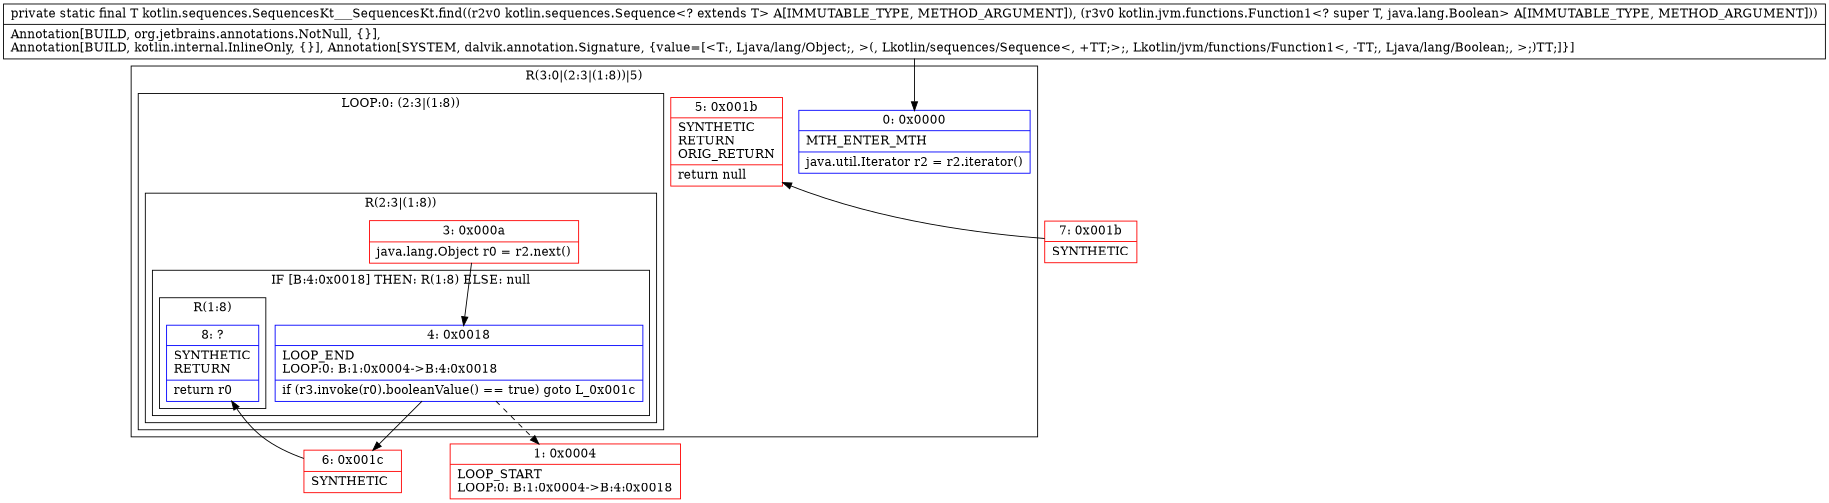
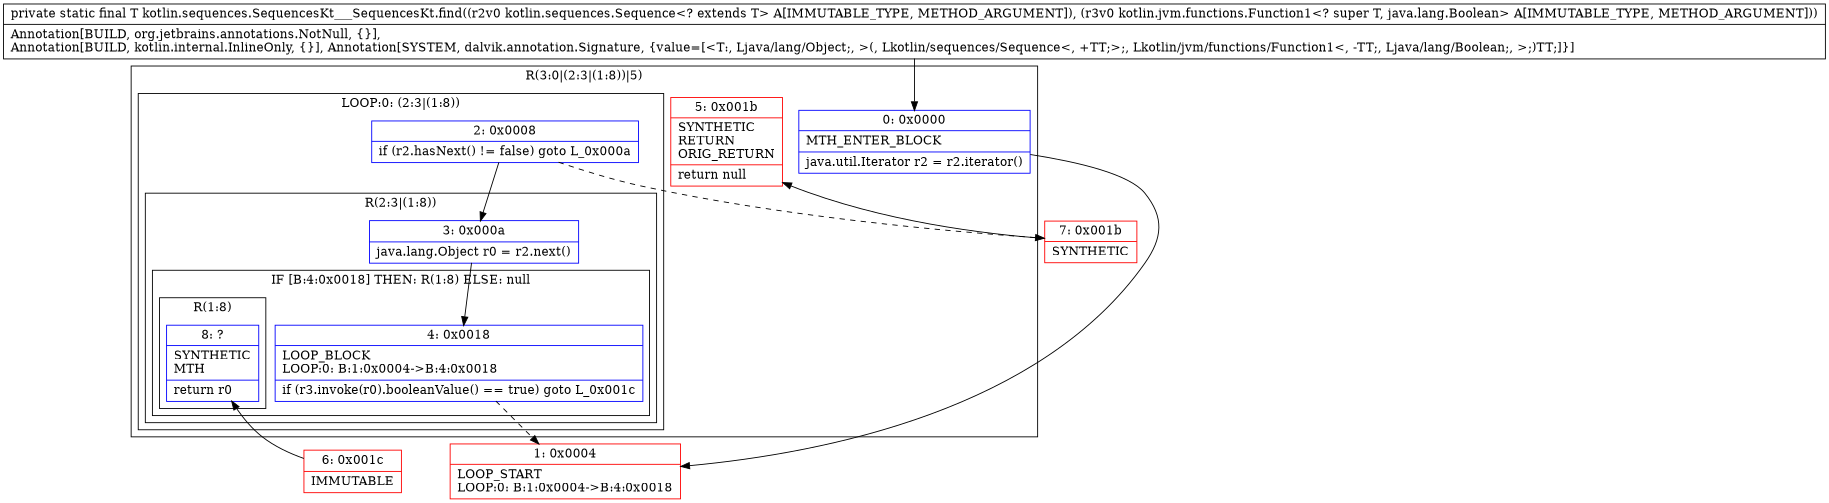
node "0: 0x0000": text "MTH_ENTER_MTH" -> "MTH_ENTER_BLOCK"
node "2: 0x0008": added
node "3: 0x000a": color red -> blue
node "4: 0x0018": text "LOOP_END" -> "LOOP_BLOCK"
edge "0: 0x0000" -> "1: 0x0004": added
node "8: ?": text "RETURN" -> "MTH"
edge "4: 0x0018" -> "6: 0x001c": removed
node "6: 0x001c": text "SYNTHETIC" -> "IMMUTABLE"
